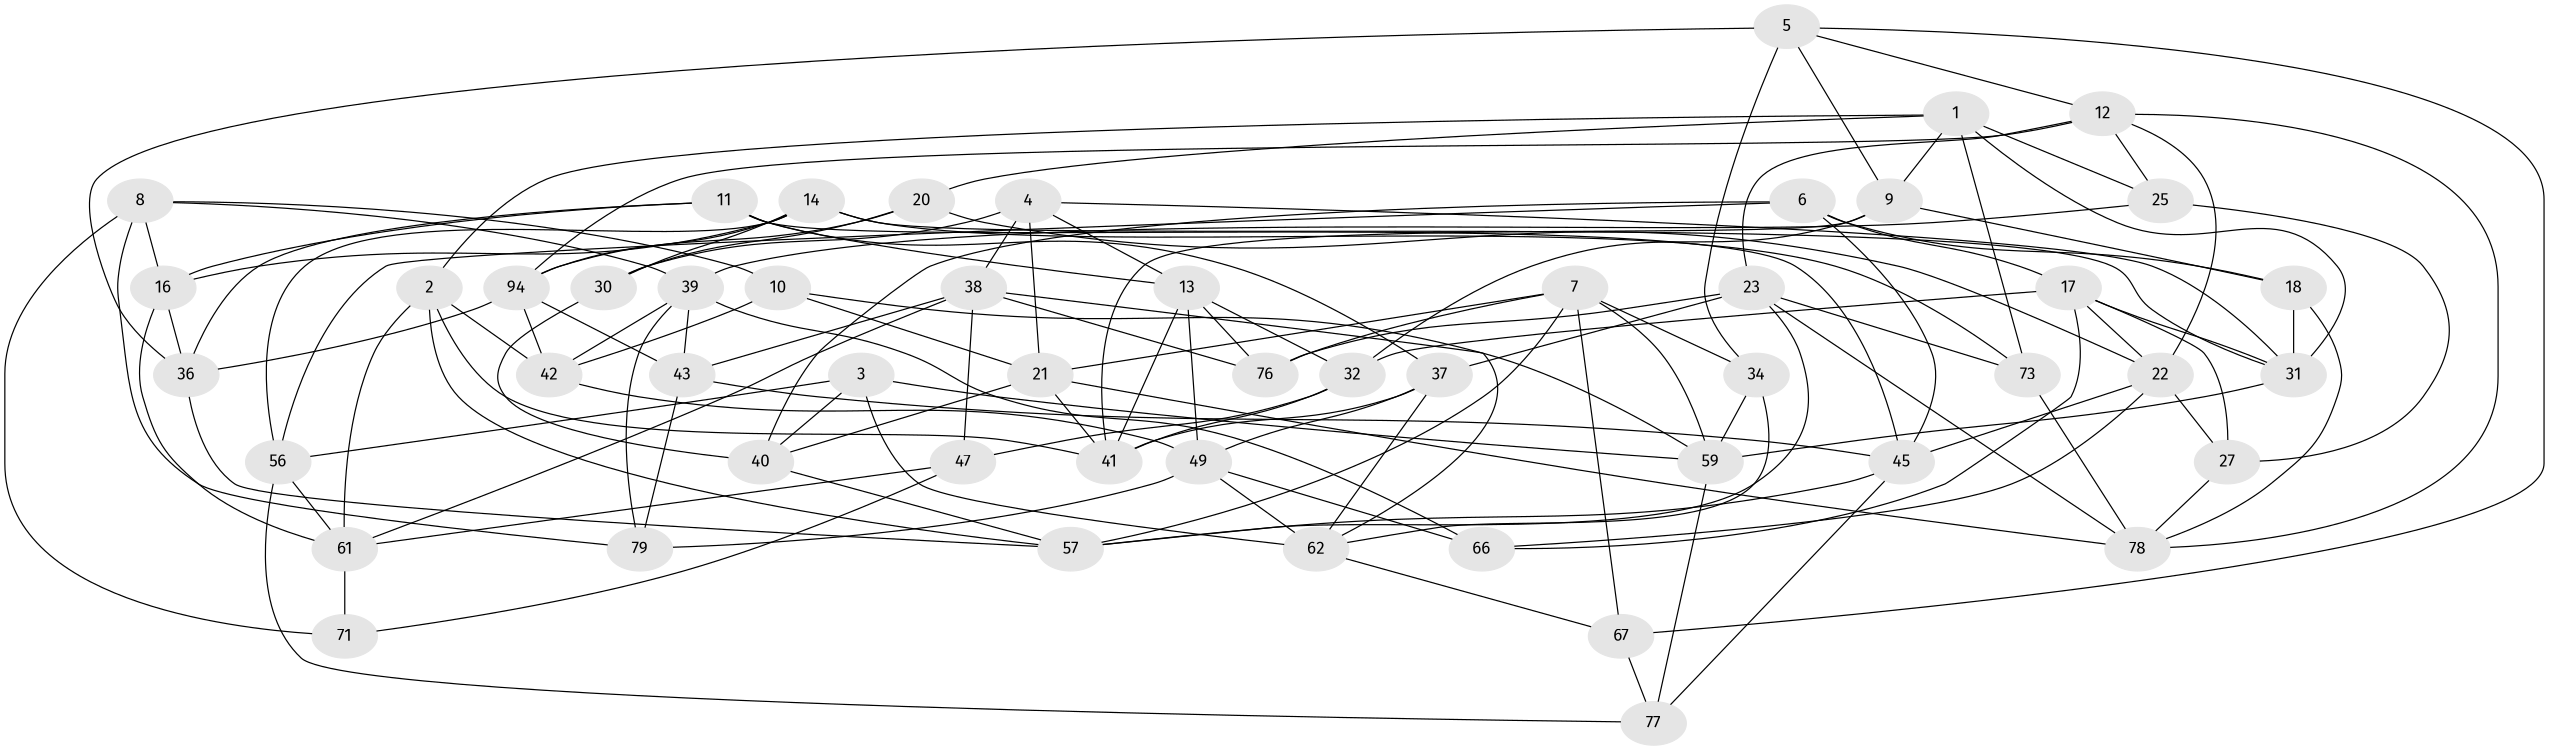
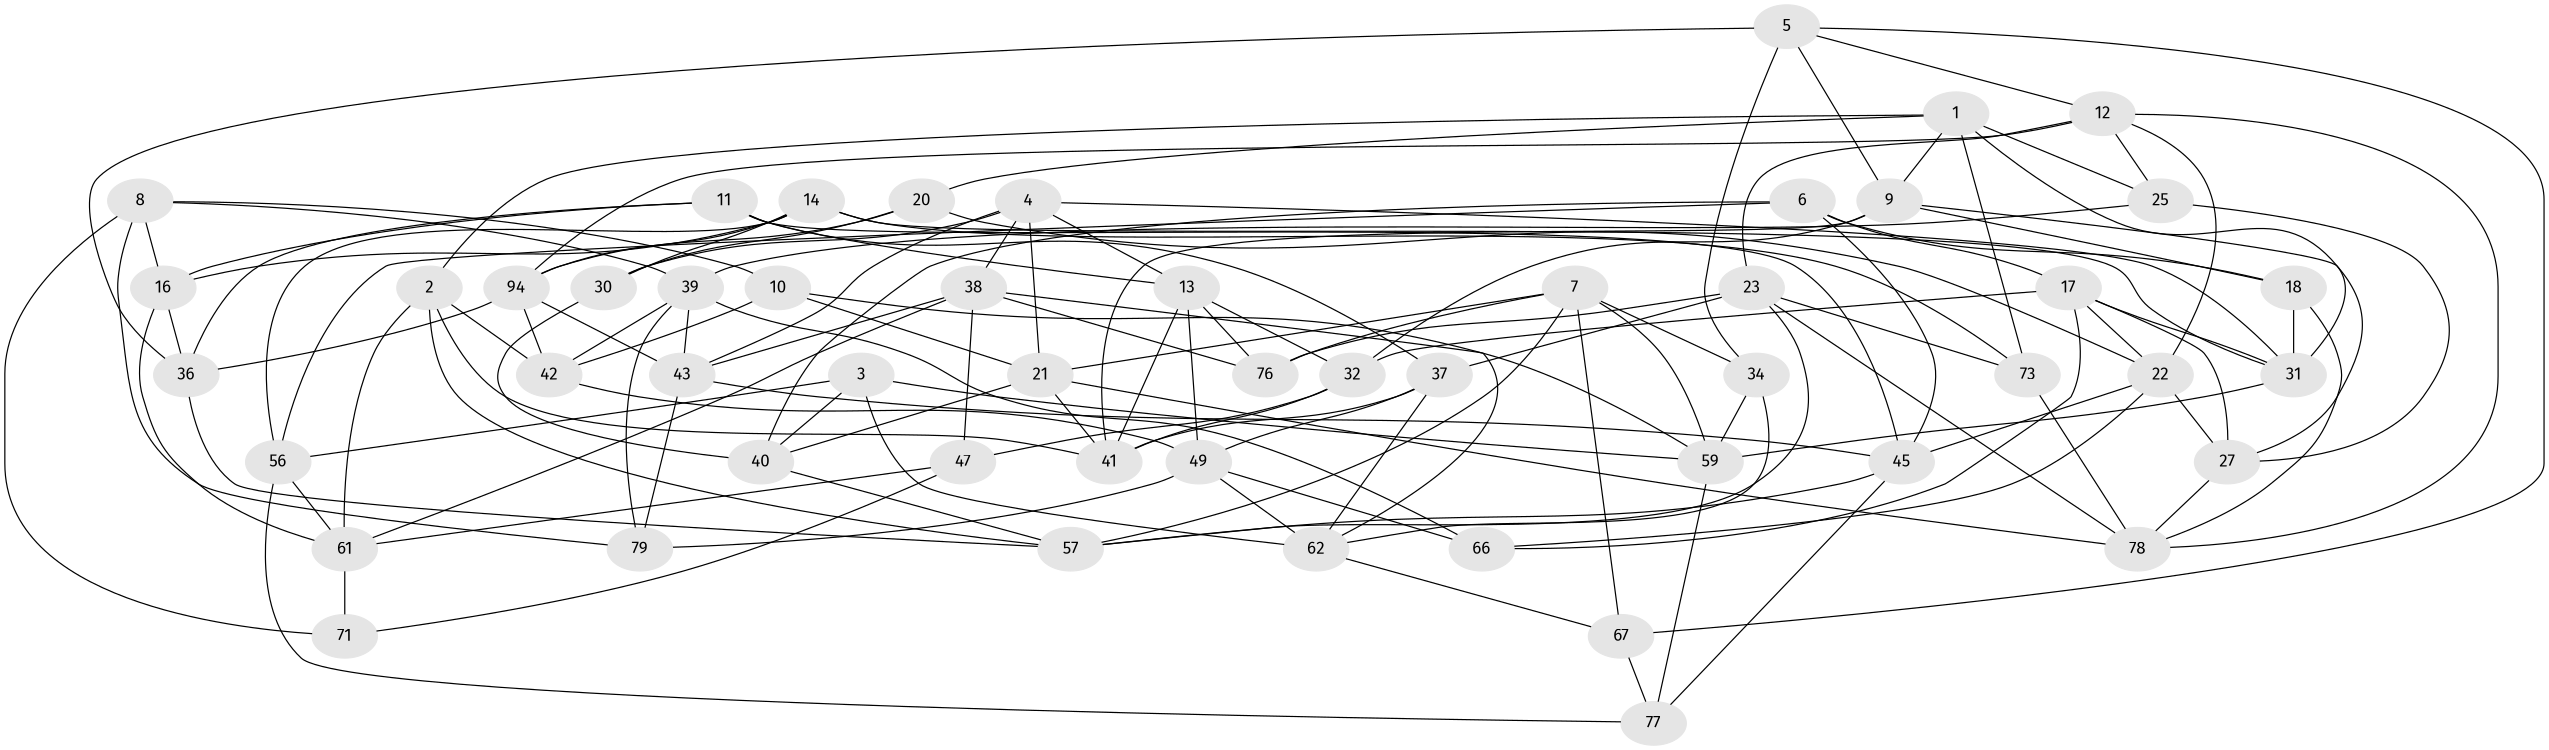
edge "9" -- "27": added
edge "4" -- "43": added
